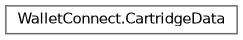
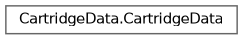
node "WalletConnect.CartridgeData": label "WalletConnect.CartridgeData" -> "CartridgeData.CartridgeData"
